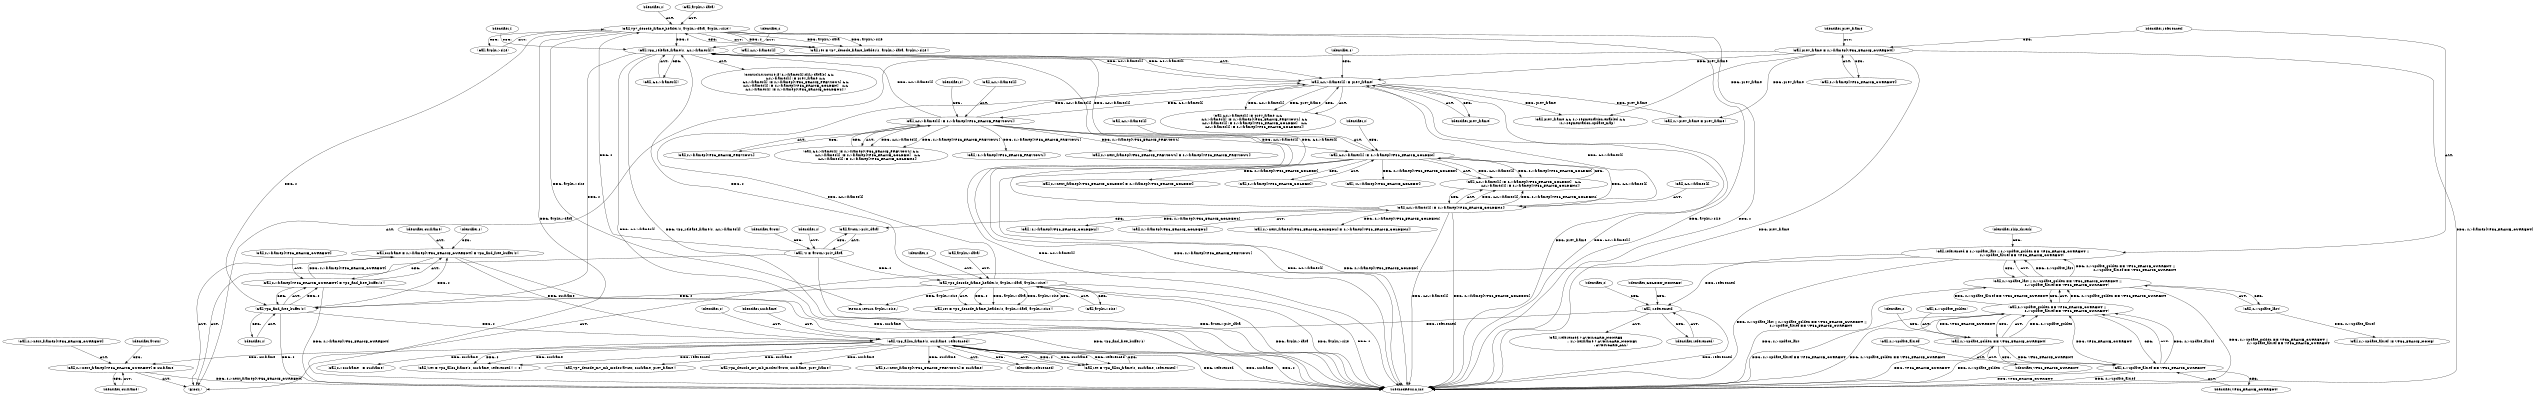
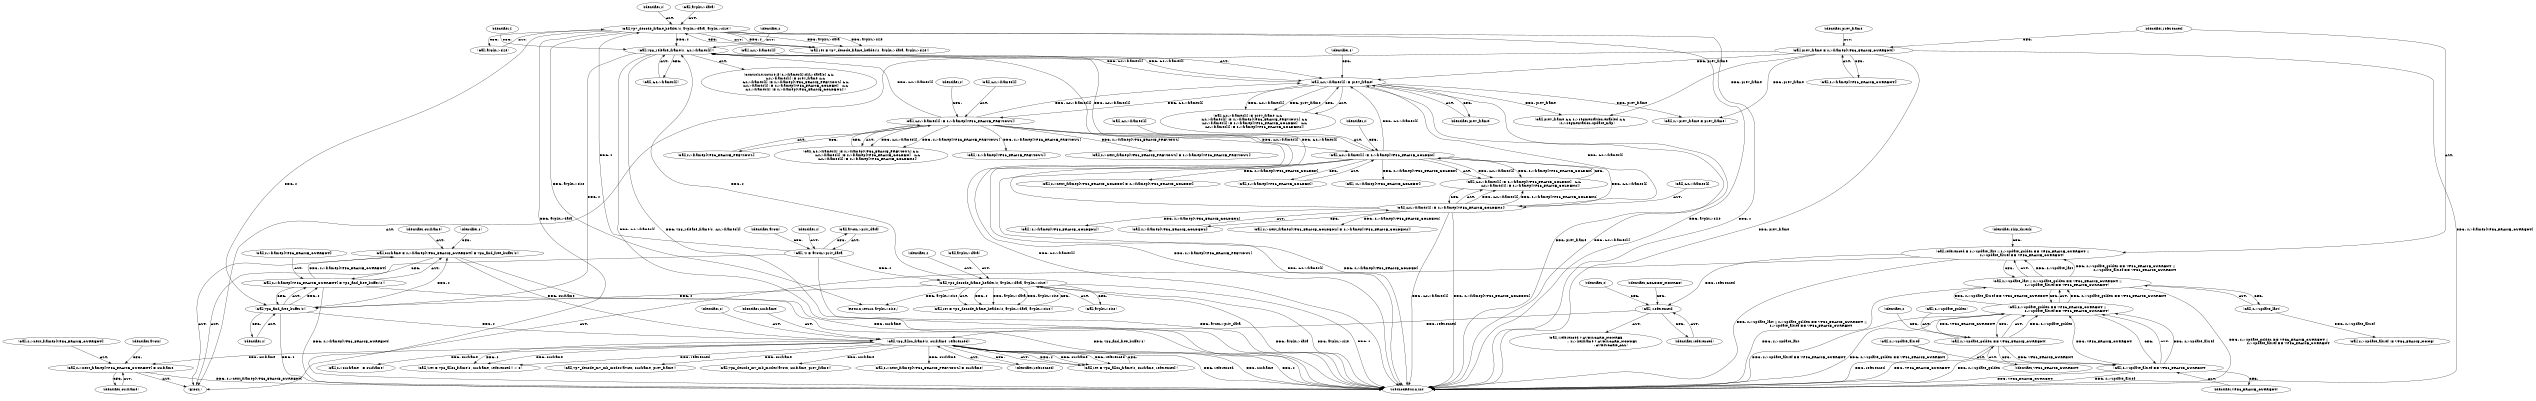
edge "(Call,vp8_decode_frame_header(s, avpkt->data, avpkt->size))" -> "(Call,&s->frames[i] != prev_frame)": now "(Call,&s->frames[i] != s->framep[VP56_FRAME_GOLDEN])" -> "(Call,&s->frames[i] != prev_frame)"
edge "(Call,&s->frames[i] != s->framep[VP56_FRAME_GOLDEN2])" -> "(Call,avctx->priv_data)": now "(Call,&s->frames[i] != s->framep[VP56_FRAME_GOLDEN2])" -> "(Call,s->framep[VP56_FRAME_GOLDEN2])"
edge "(Call,!referenced)" -> "(MethodReturn,int)": now "(Call,s->update_altref)" -> "(MethodReturn,int)"
